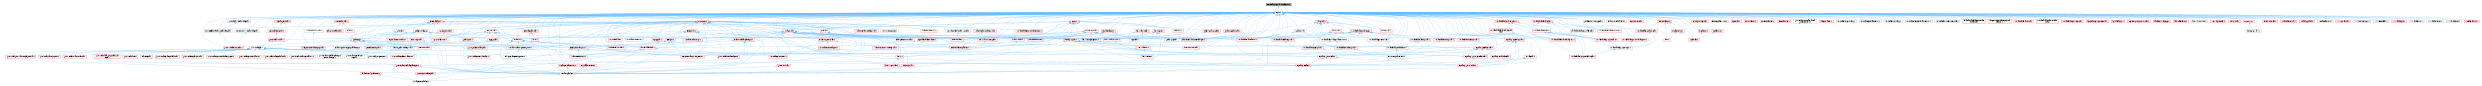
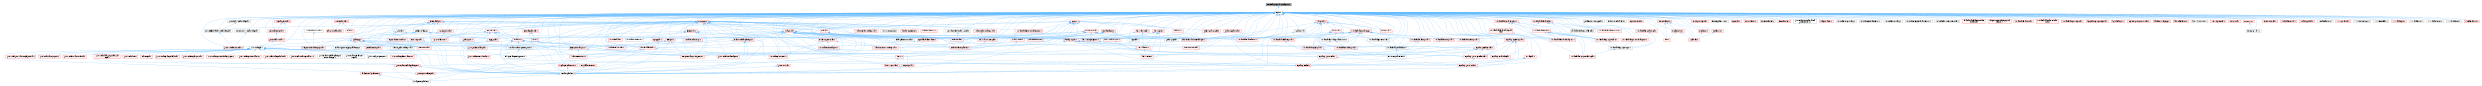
node "PropertyTrackEditor.h": added
